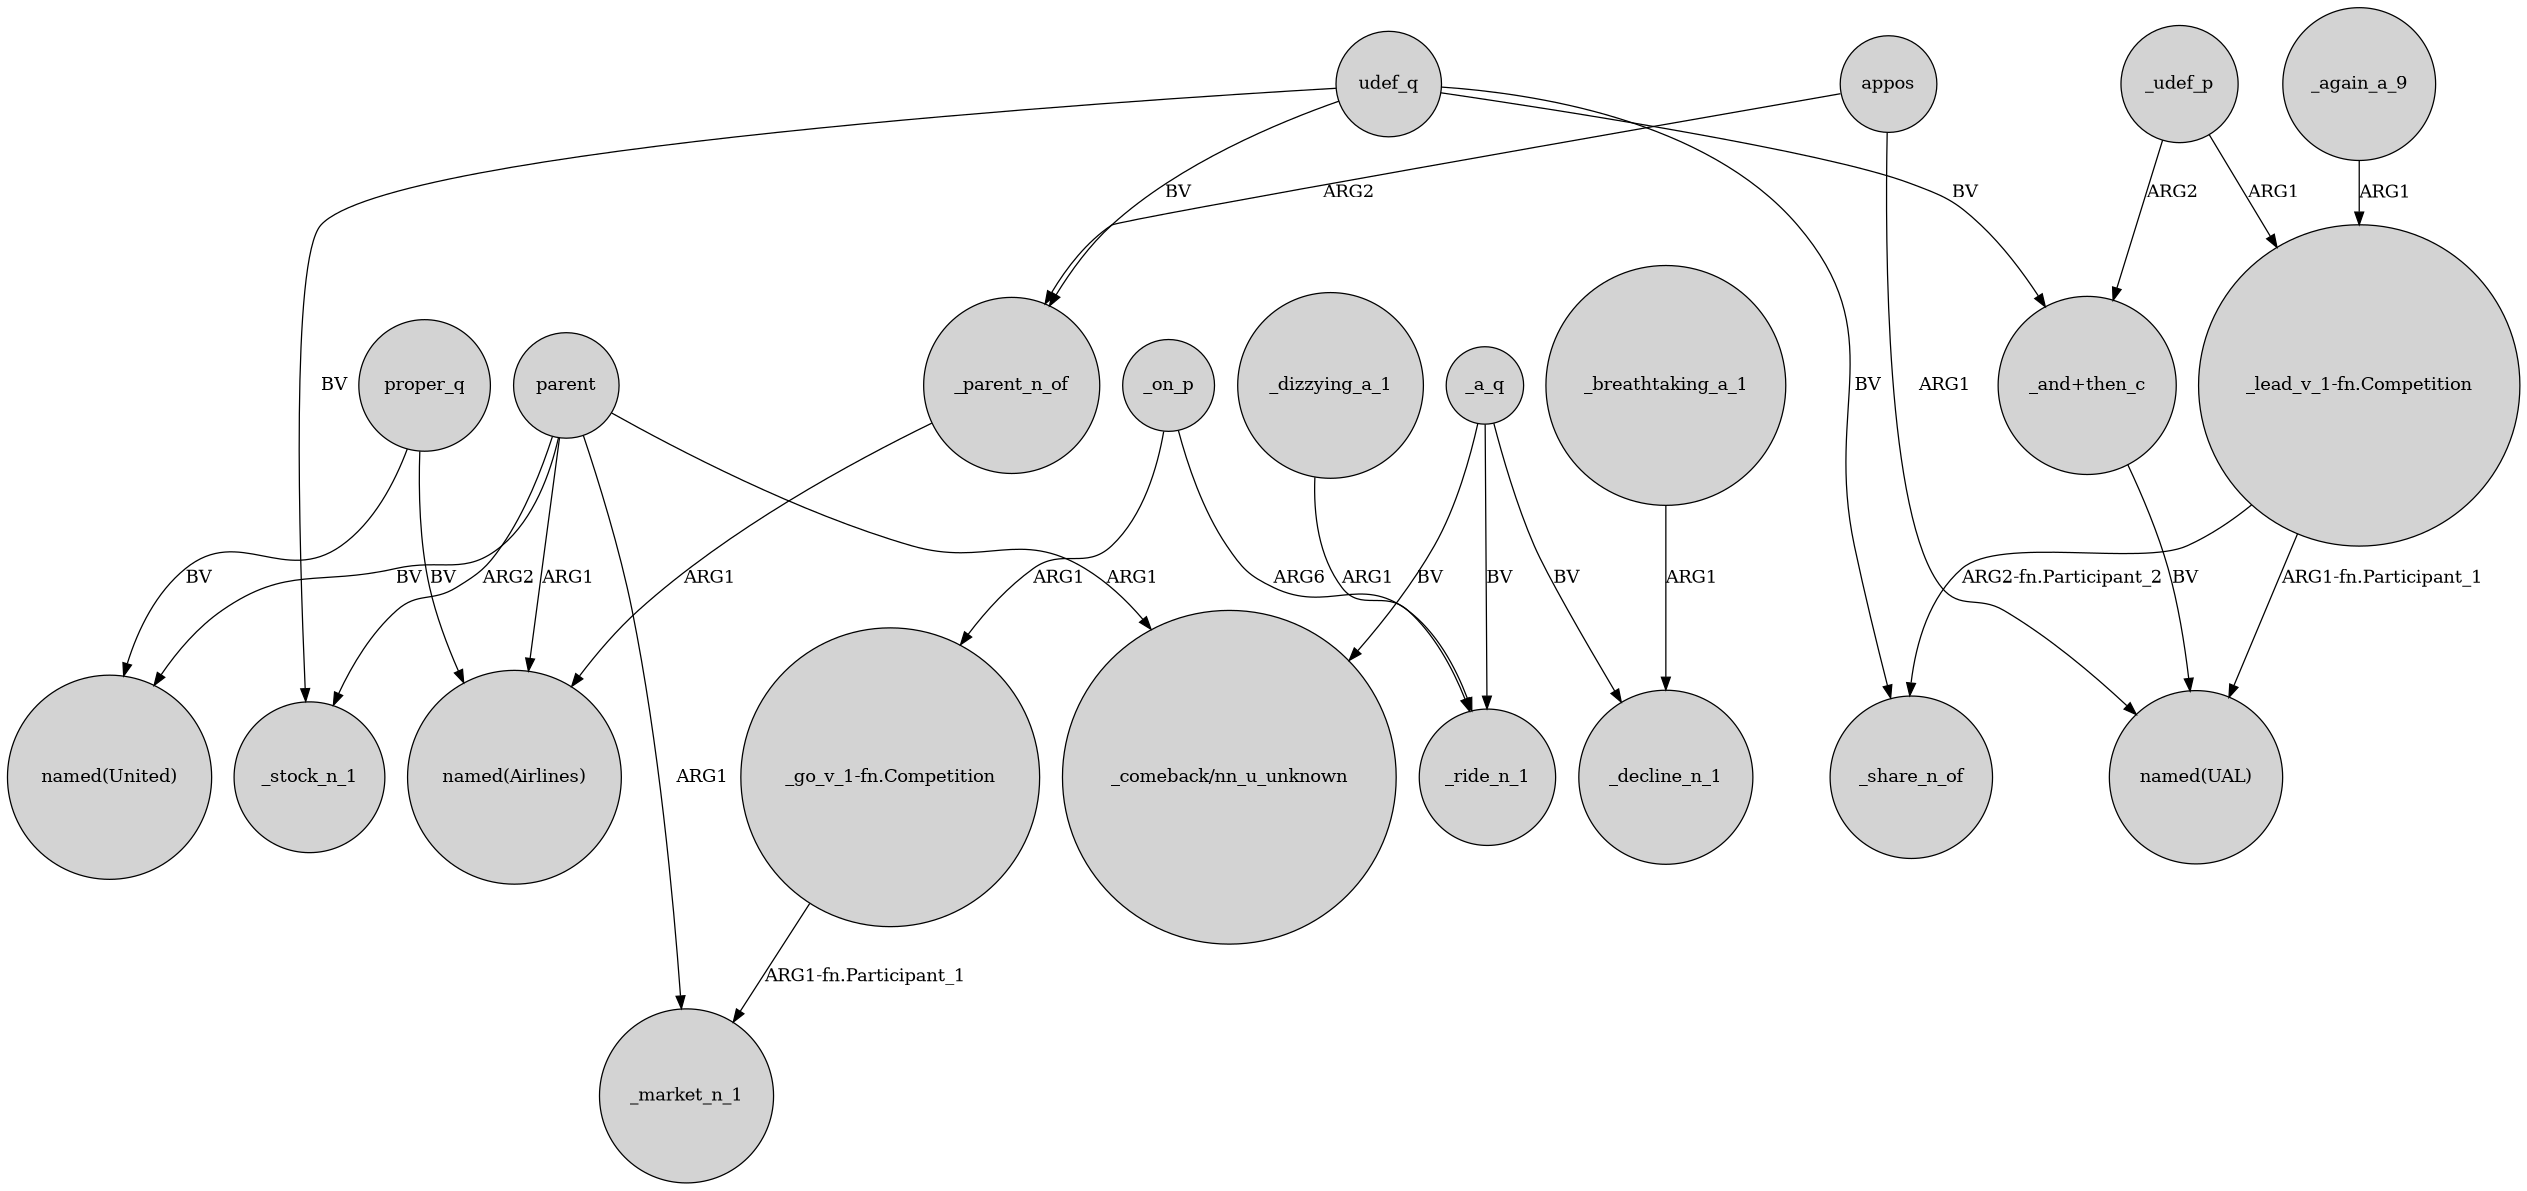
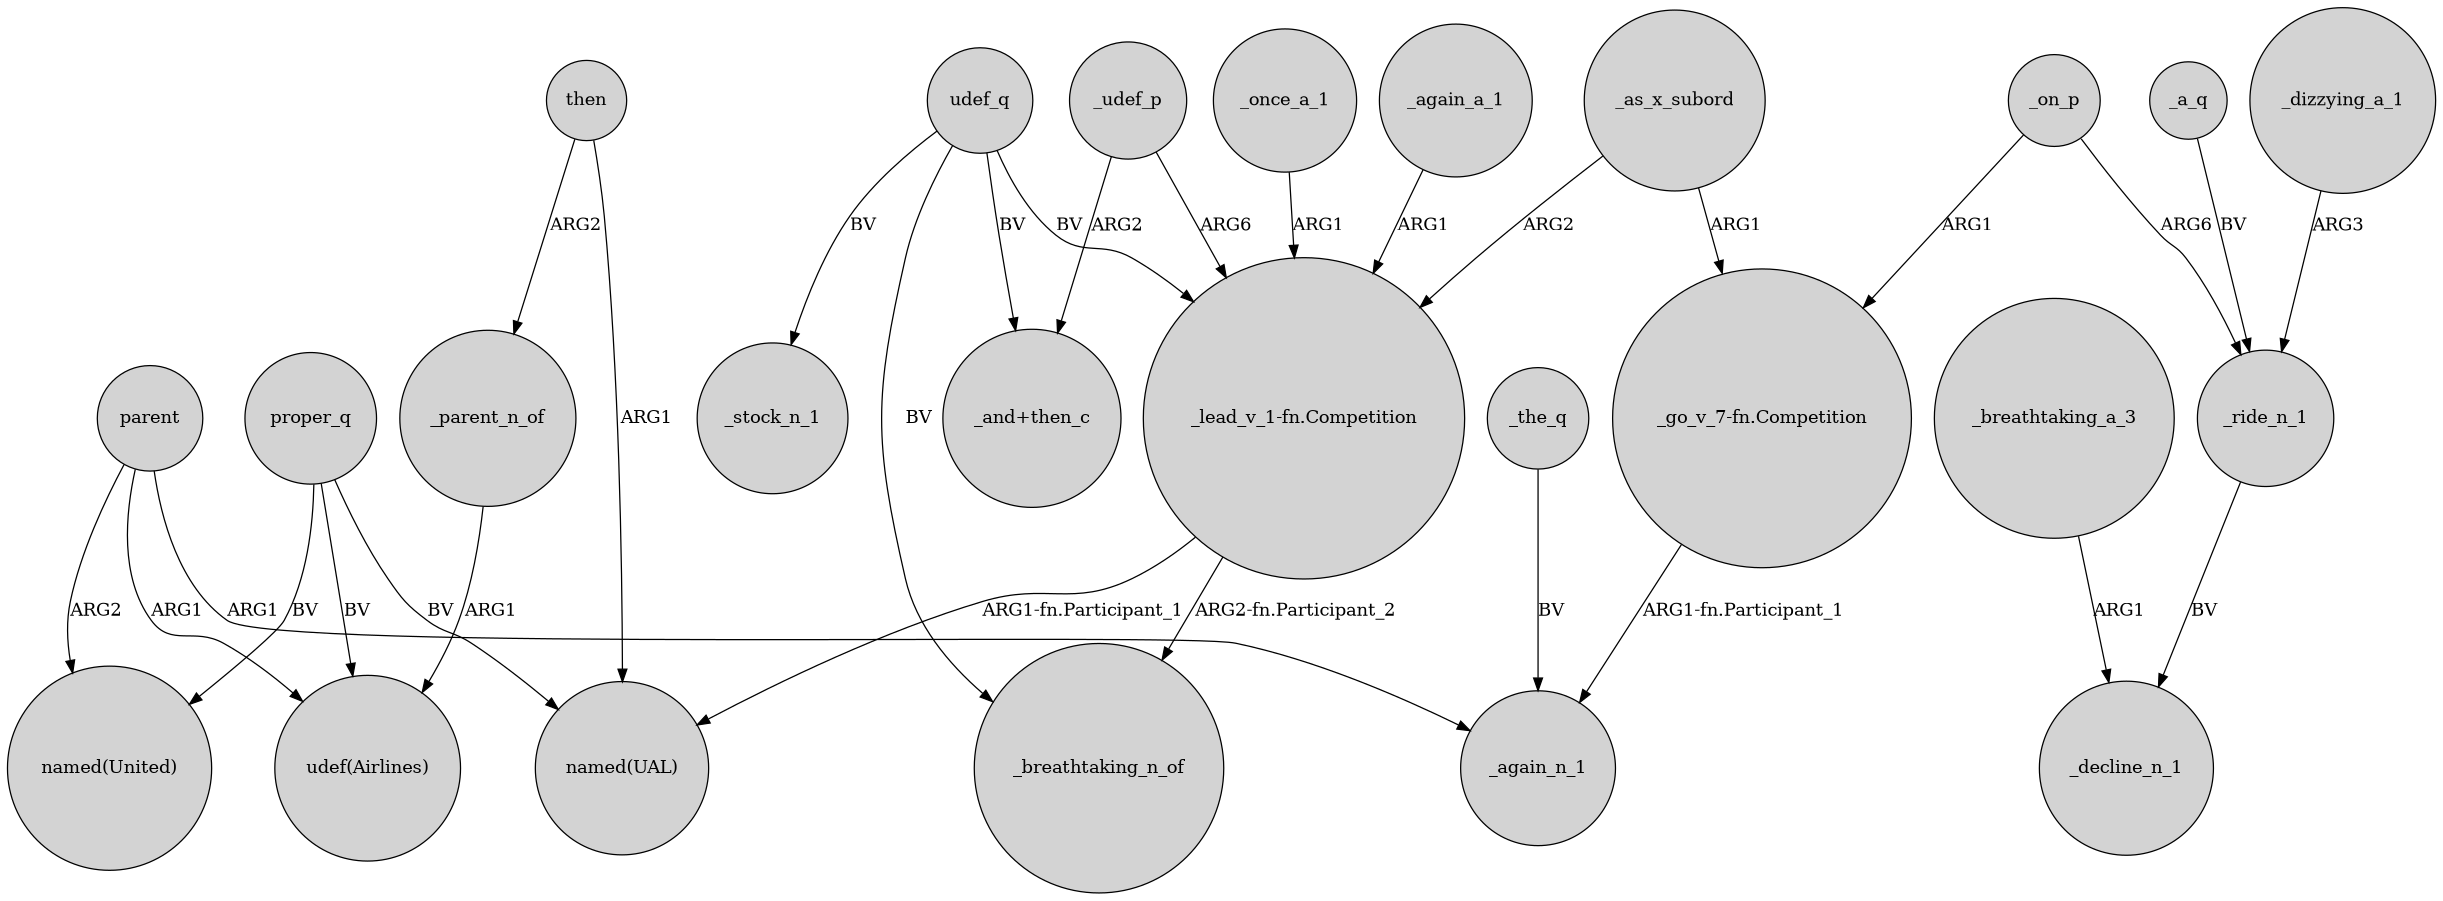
node "appos": label "appos" -> "then"
node "_again_a_9": label "_again_a_9" -> "_again_a_1"
node "_once_a_1": added
node "_as_x_subord": added
edge "udef_q" -> "_parent_n_of": now "udef_q" -> "_lead_v_1-fn.Competition"
edge "_udef_p" -> "_lead_v_1-fn.Competition": label "ARG1" -> "ARG6"
node "_breathtaking_a_1": label "_breathtaking_a_1" -> "_breathtaking_a_3"
node "_the_q": added
edge "_a_q" -> "_decline_n_1": now "_ride_n_1" -> "_decline_n_1"
edge "_and+then_c" -> "named(UAL)": now "proper_q" -> "named(UAL)"
edge "parent" -> "named(United)": label "BV" -> "ARG2"
edge "_dizzying_a_1" -> "_ride_n_1": label "ARG1" -> "ARG3"
edge "parent" -> "_stock_n_1": removed, label "ARG2"
node "named(Airlines)": label "named(Airlines)" -> "udef(Airlines)"
node "_go_v_1-fn.Competition": label "_go_v_1-fn.Competition" -> "_go_v_7-fn.Competition"
node "_comeback/nn_u_unknown": removed
node "_share_n_of": label "_share_n_of" -> "_breathtaking_n_of"
node "_market_n_1": label "_market_n_1" -> "_again_n_1"
